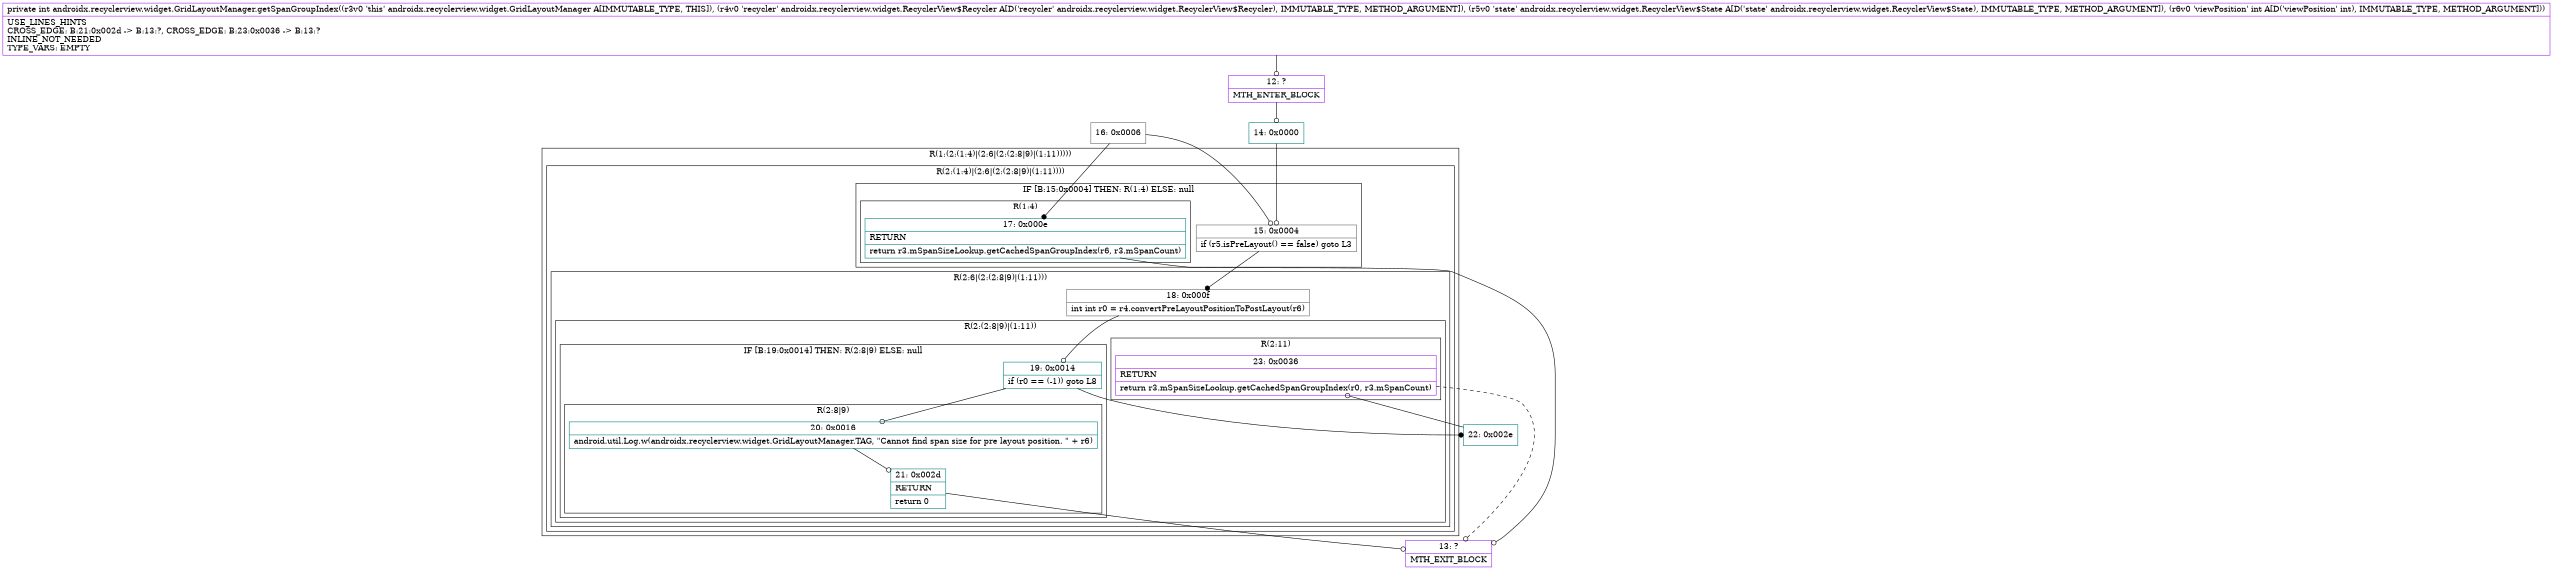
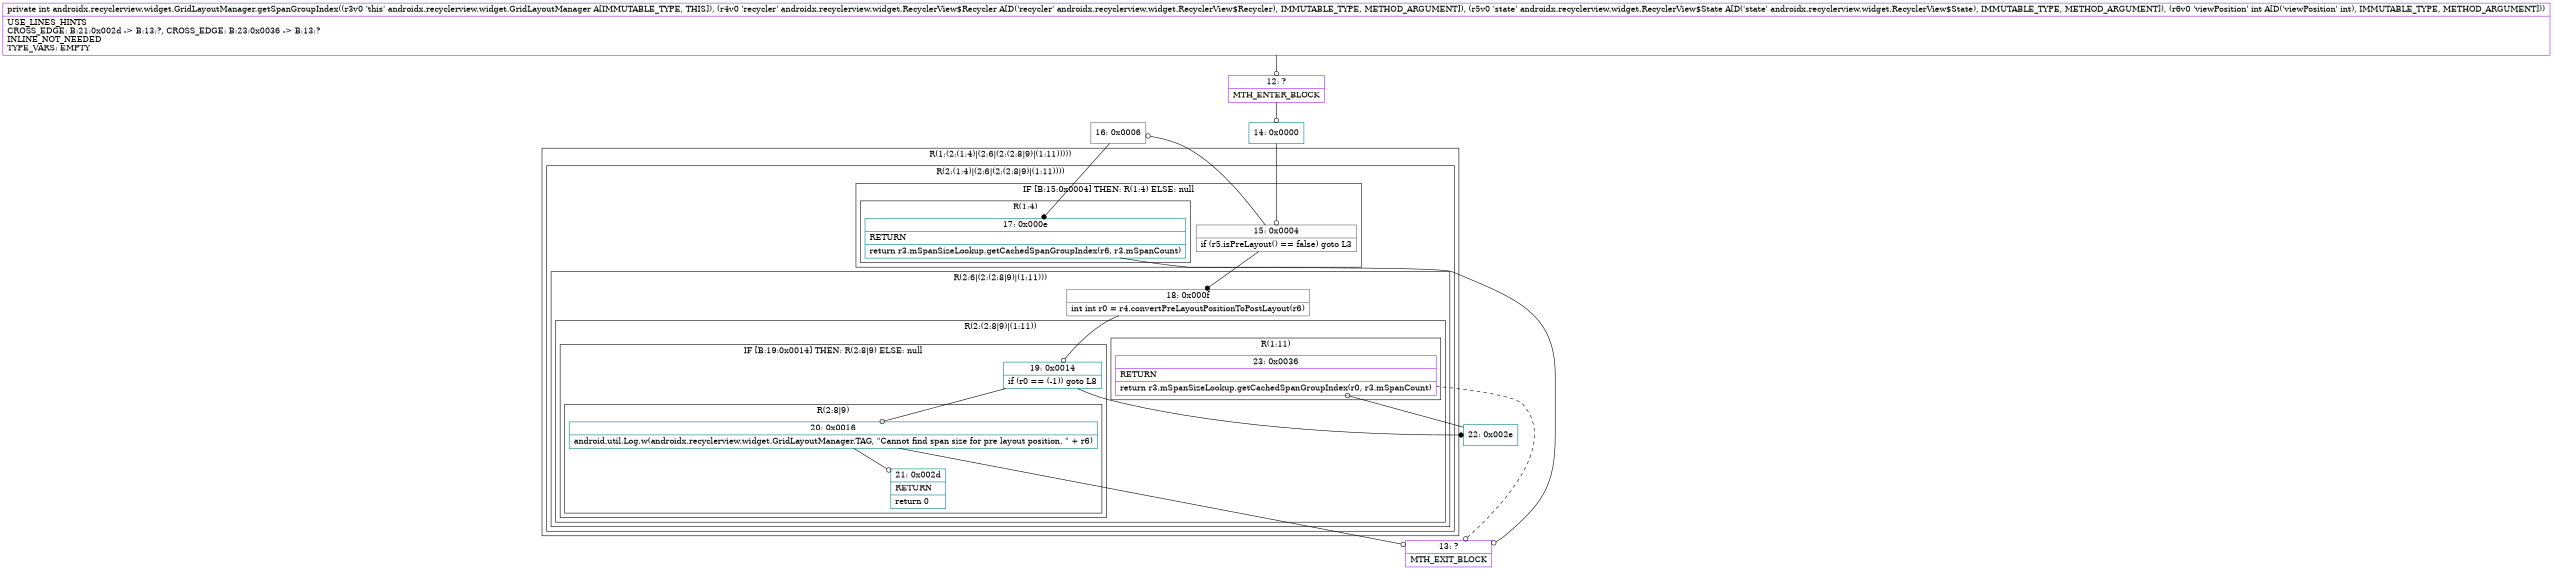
edge "16: 0x0006" -> "15: 0x0004": reversed
cluster "R(2:11)": label "R(2:11)" -> "R(1:11)"
edge "21: 0x002d" -> "13: ?": now "20: 0x0016" -> "13: ?"
